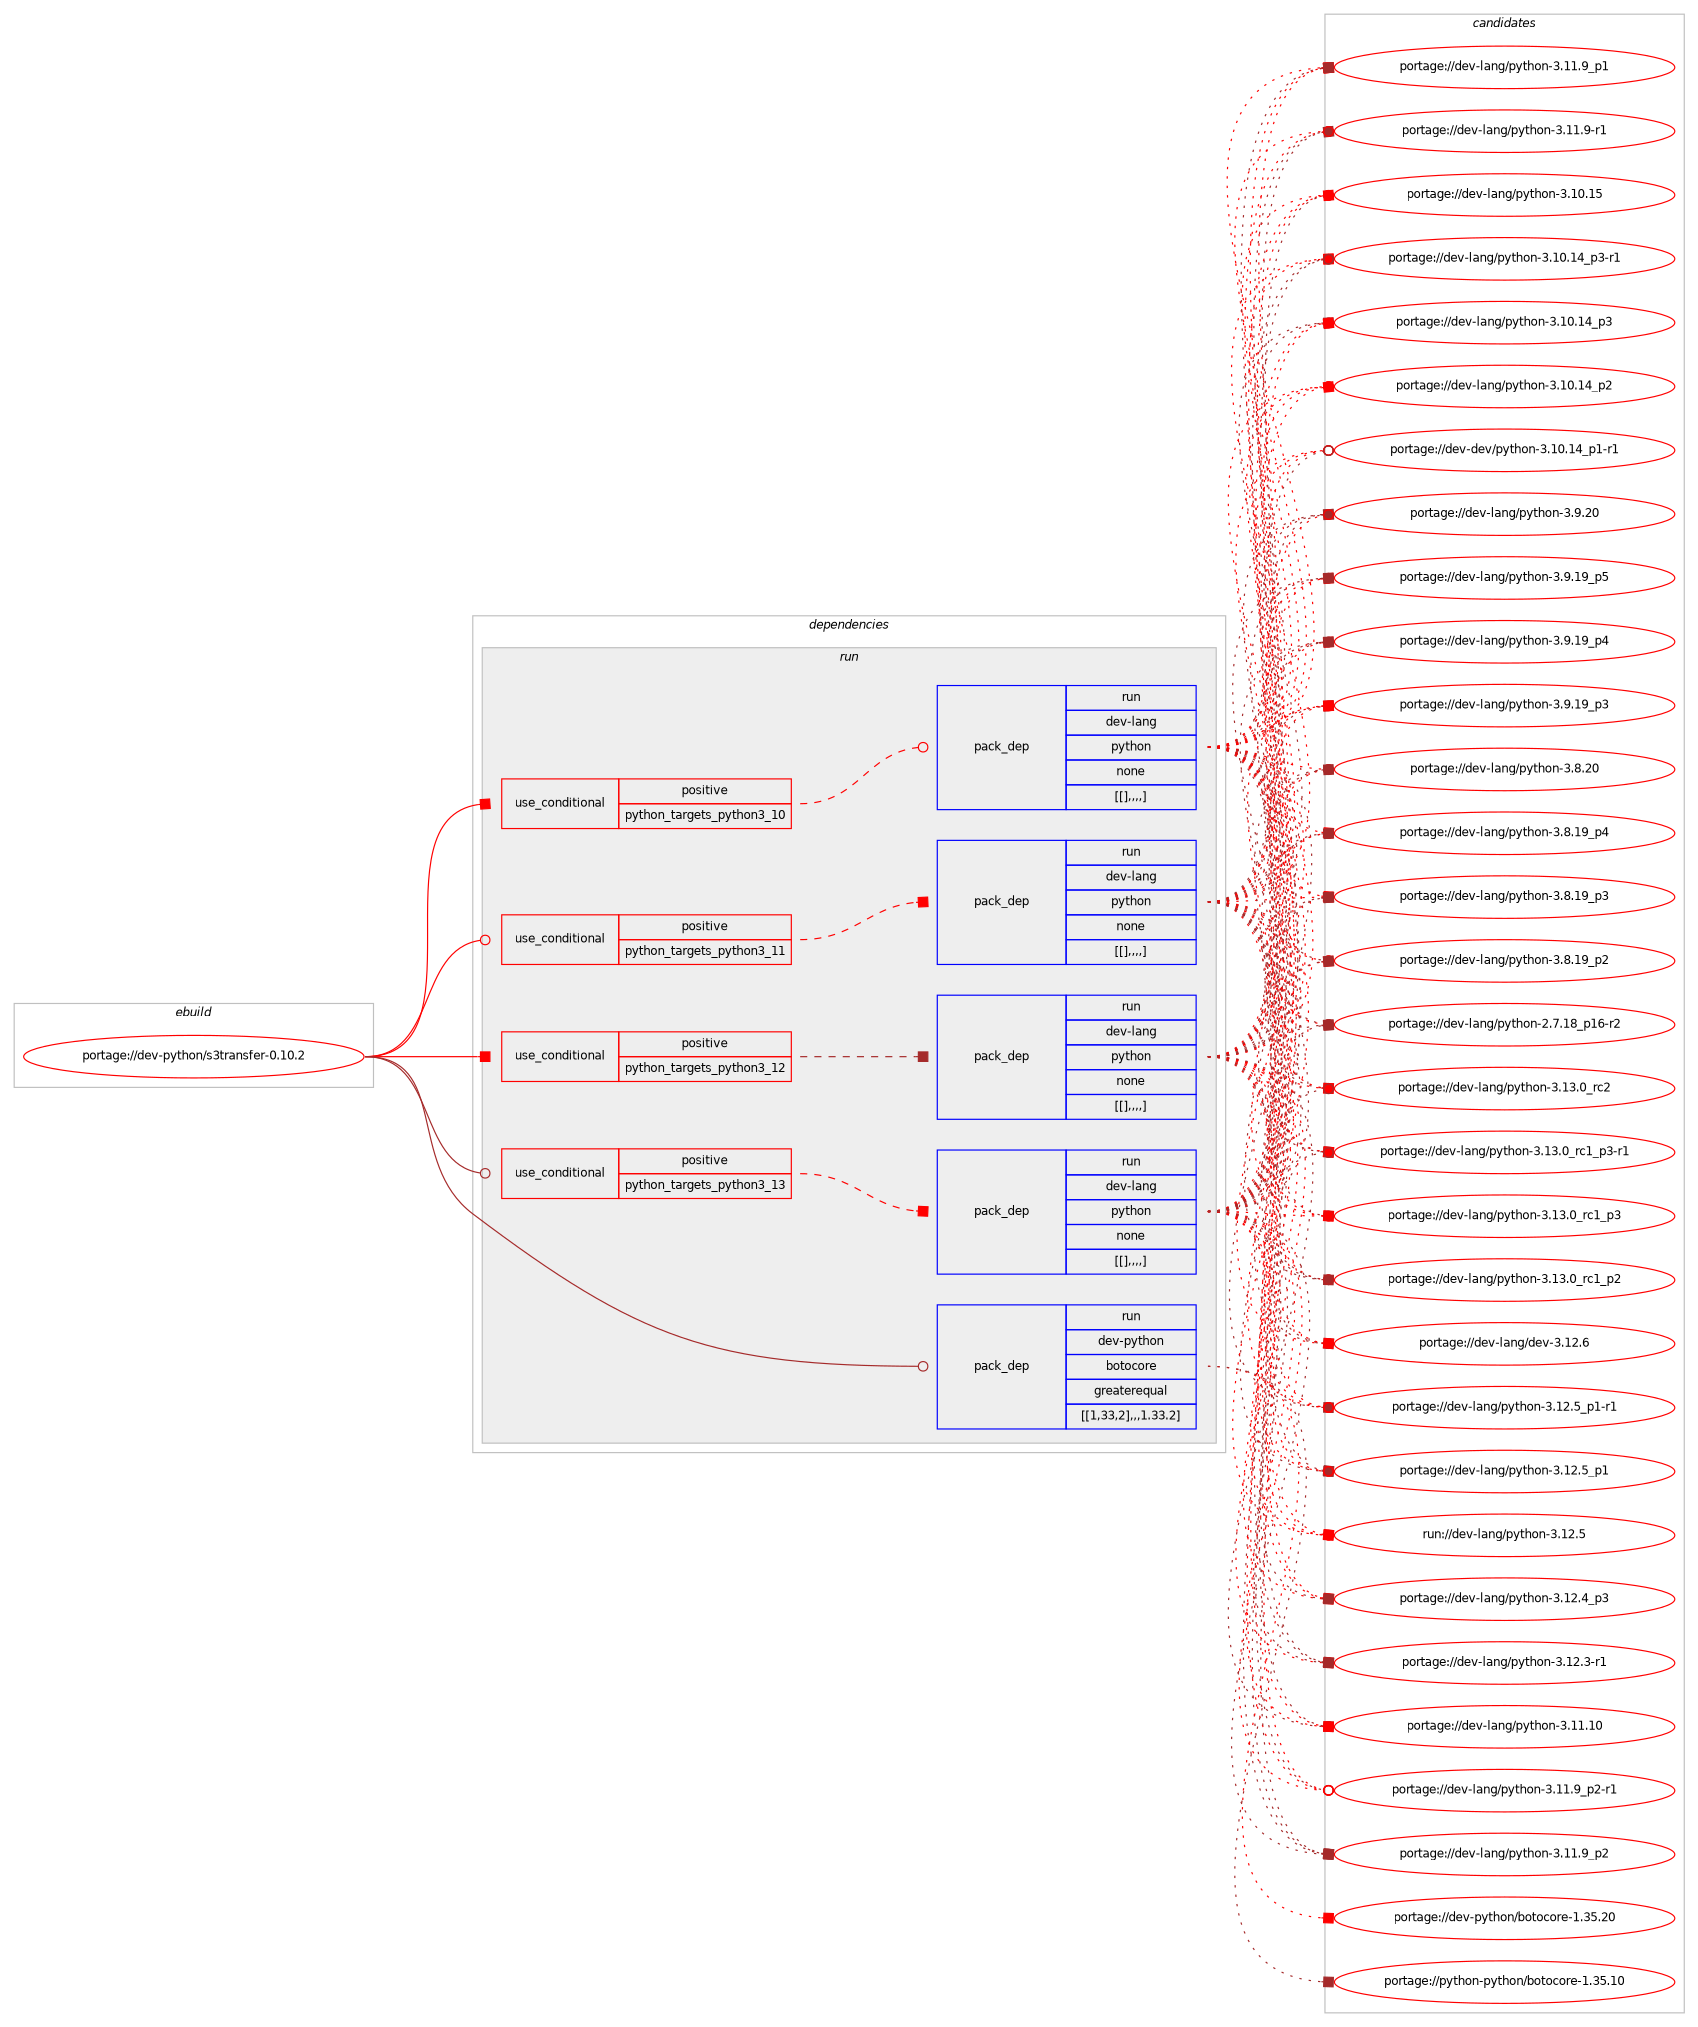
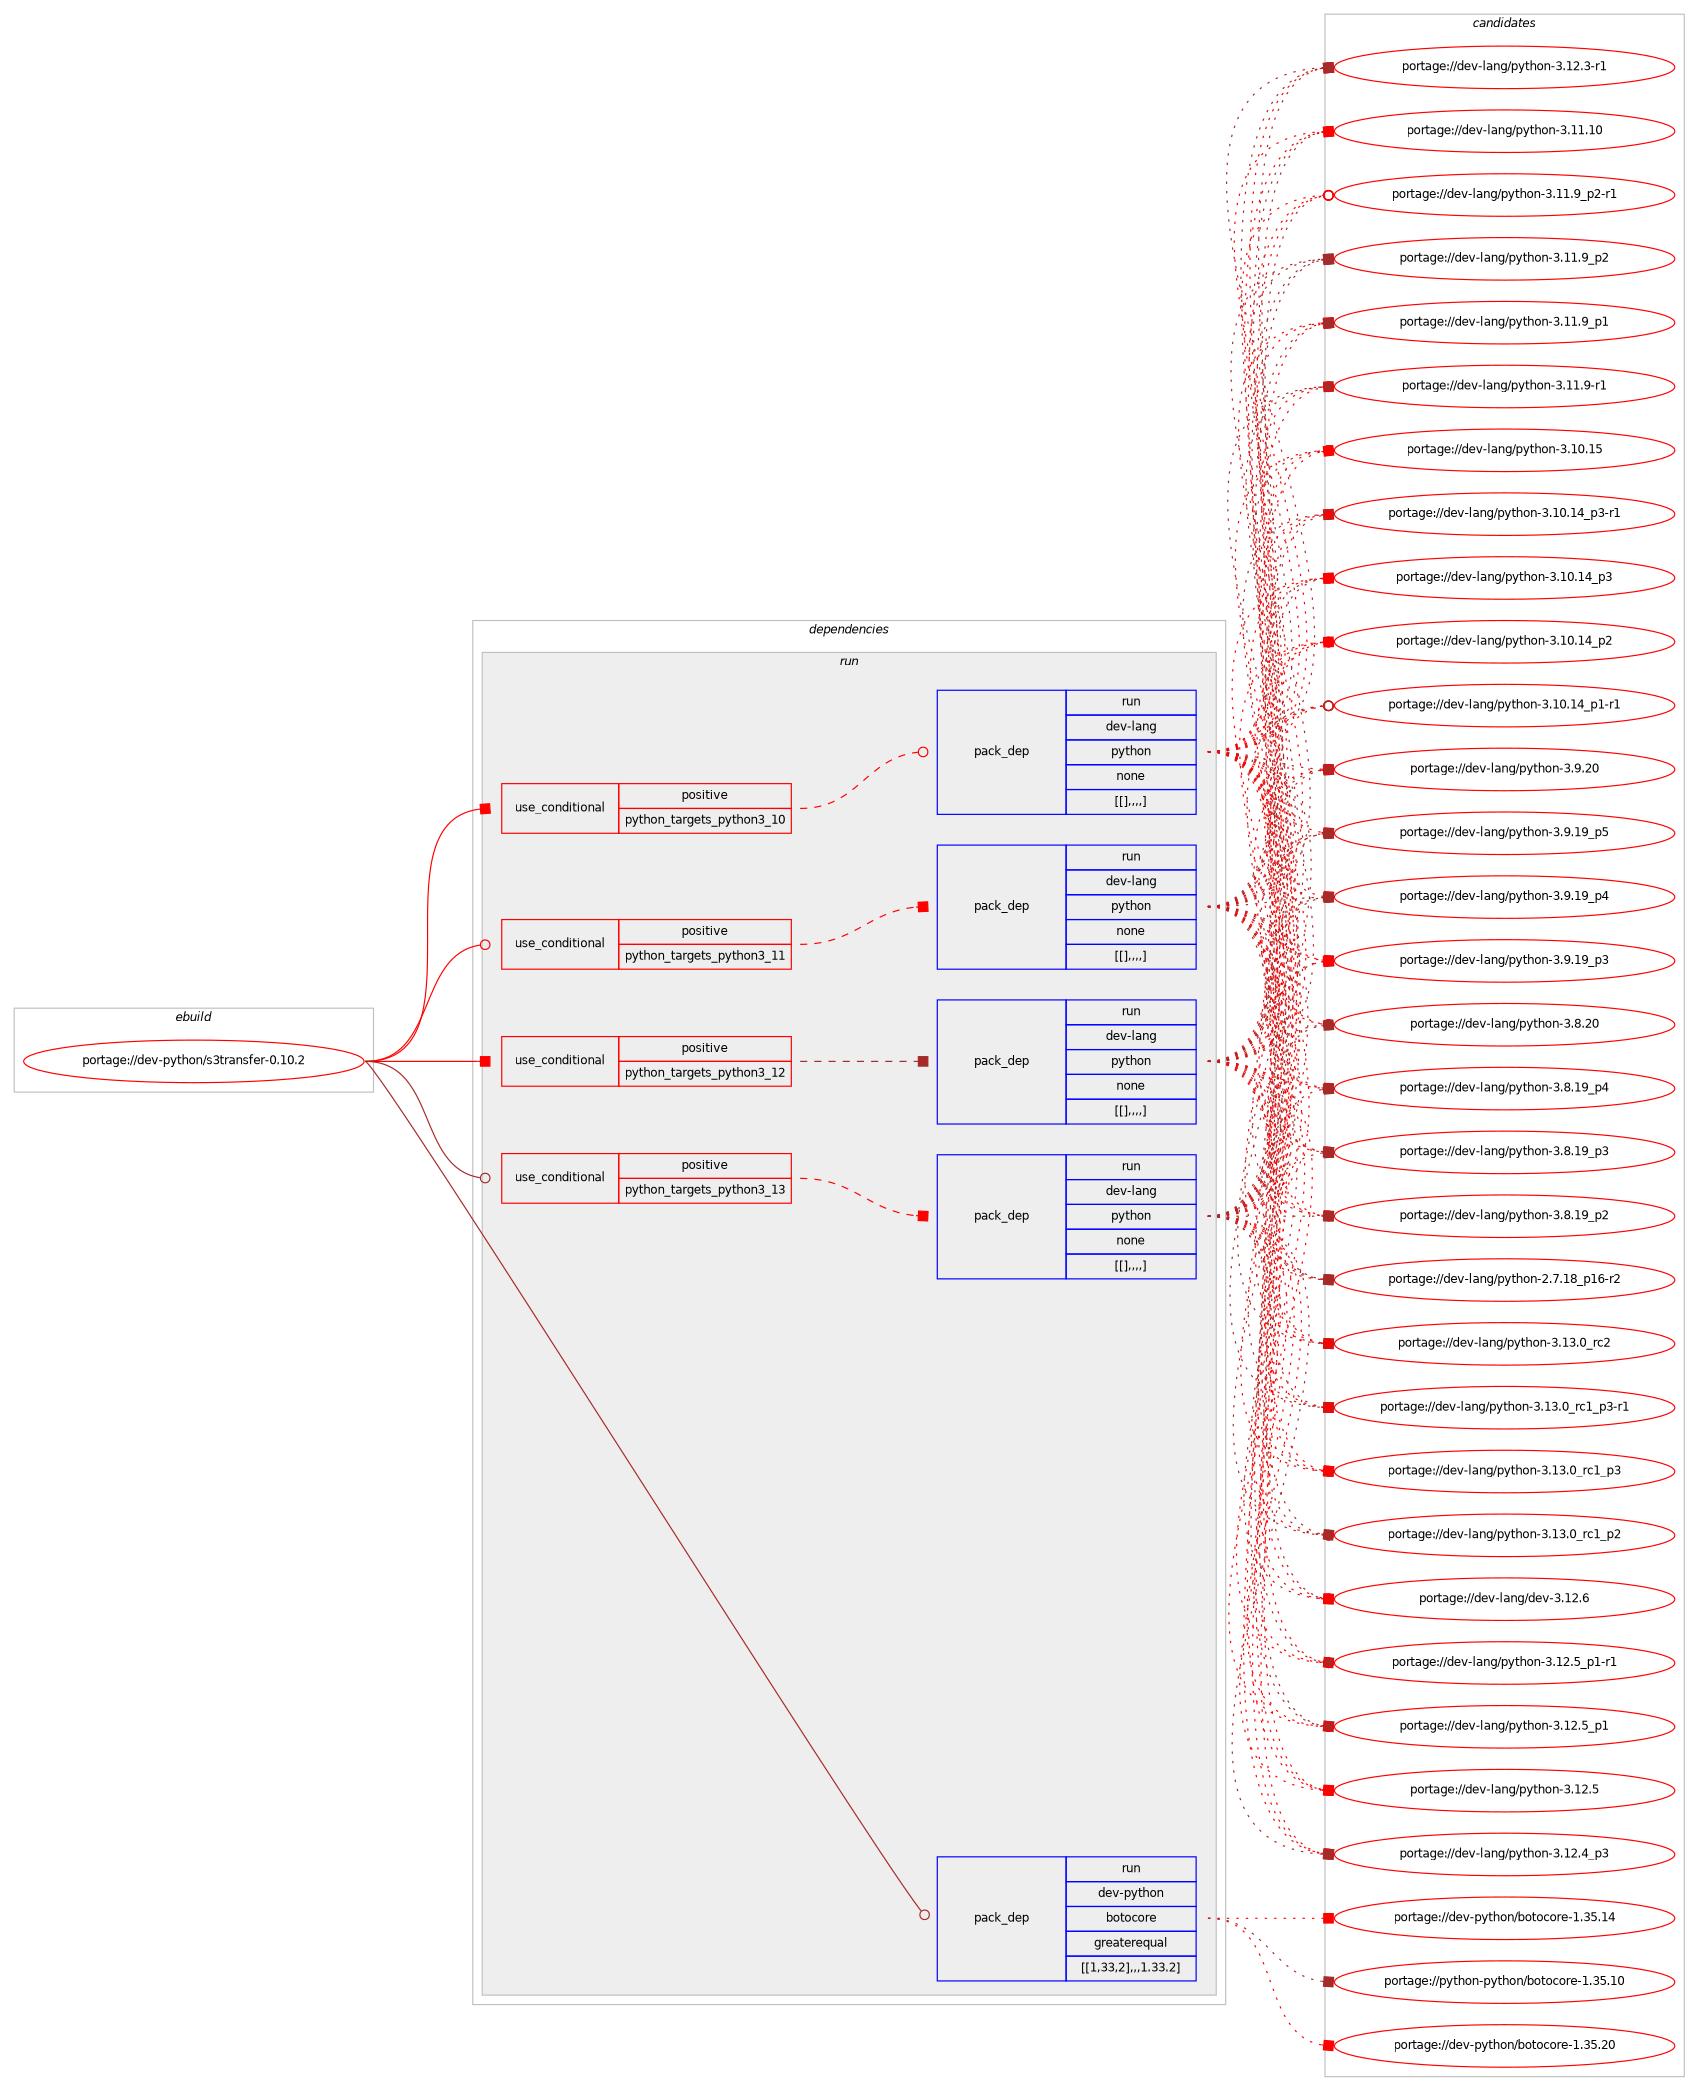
node "portage://dev-dev/python-3.10.14_p1-r1": label "portage://dev-dev/python-3.10.14_p1-r1" -> "portage://dev-lang/python-3.10.14_p1-r1"
node "run://dev-lang/python-3.12.5": label "run://dev-lang/python-3.12.5" -> "portage://dev-lang/python-3.12.5"
node "portage://dev-python/botocore-1.35.14": added
